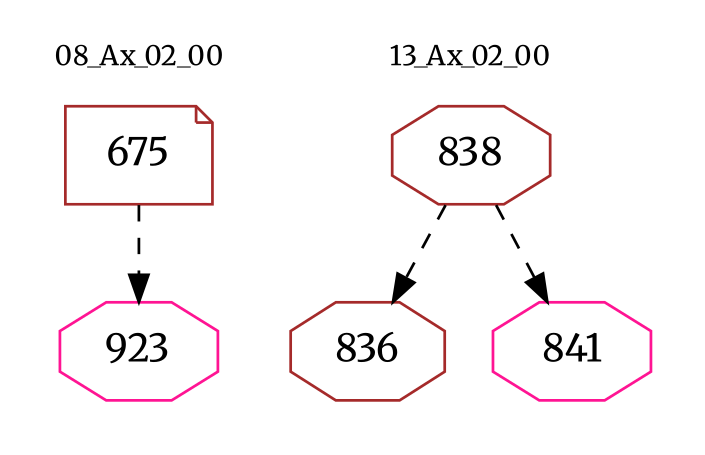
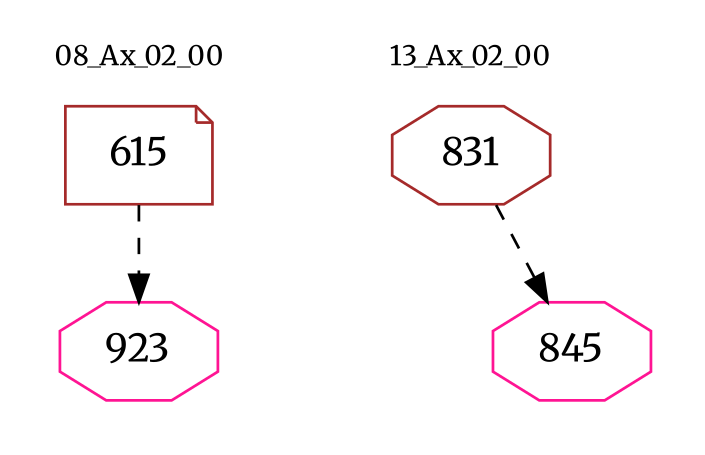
node "675": label "675" -> "615"
node "838": label "838" -> "831"
node "836": removed
node "841": label "841" -> "845"
